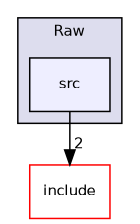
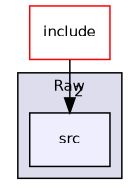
edge "src" -> "include": reversed
